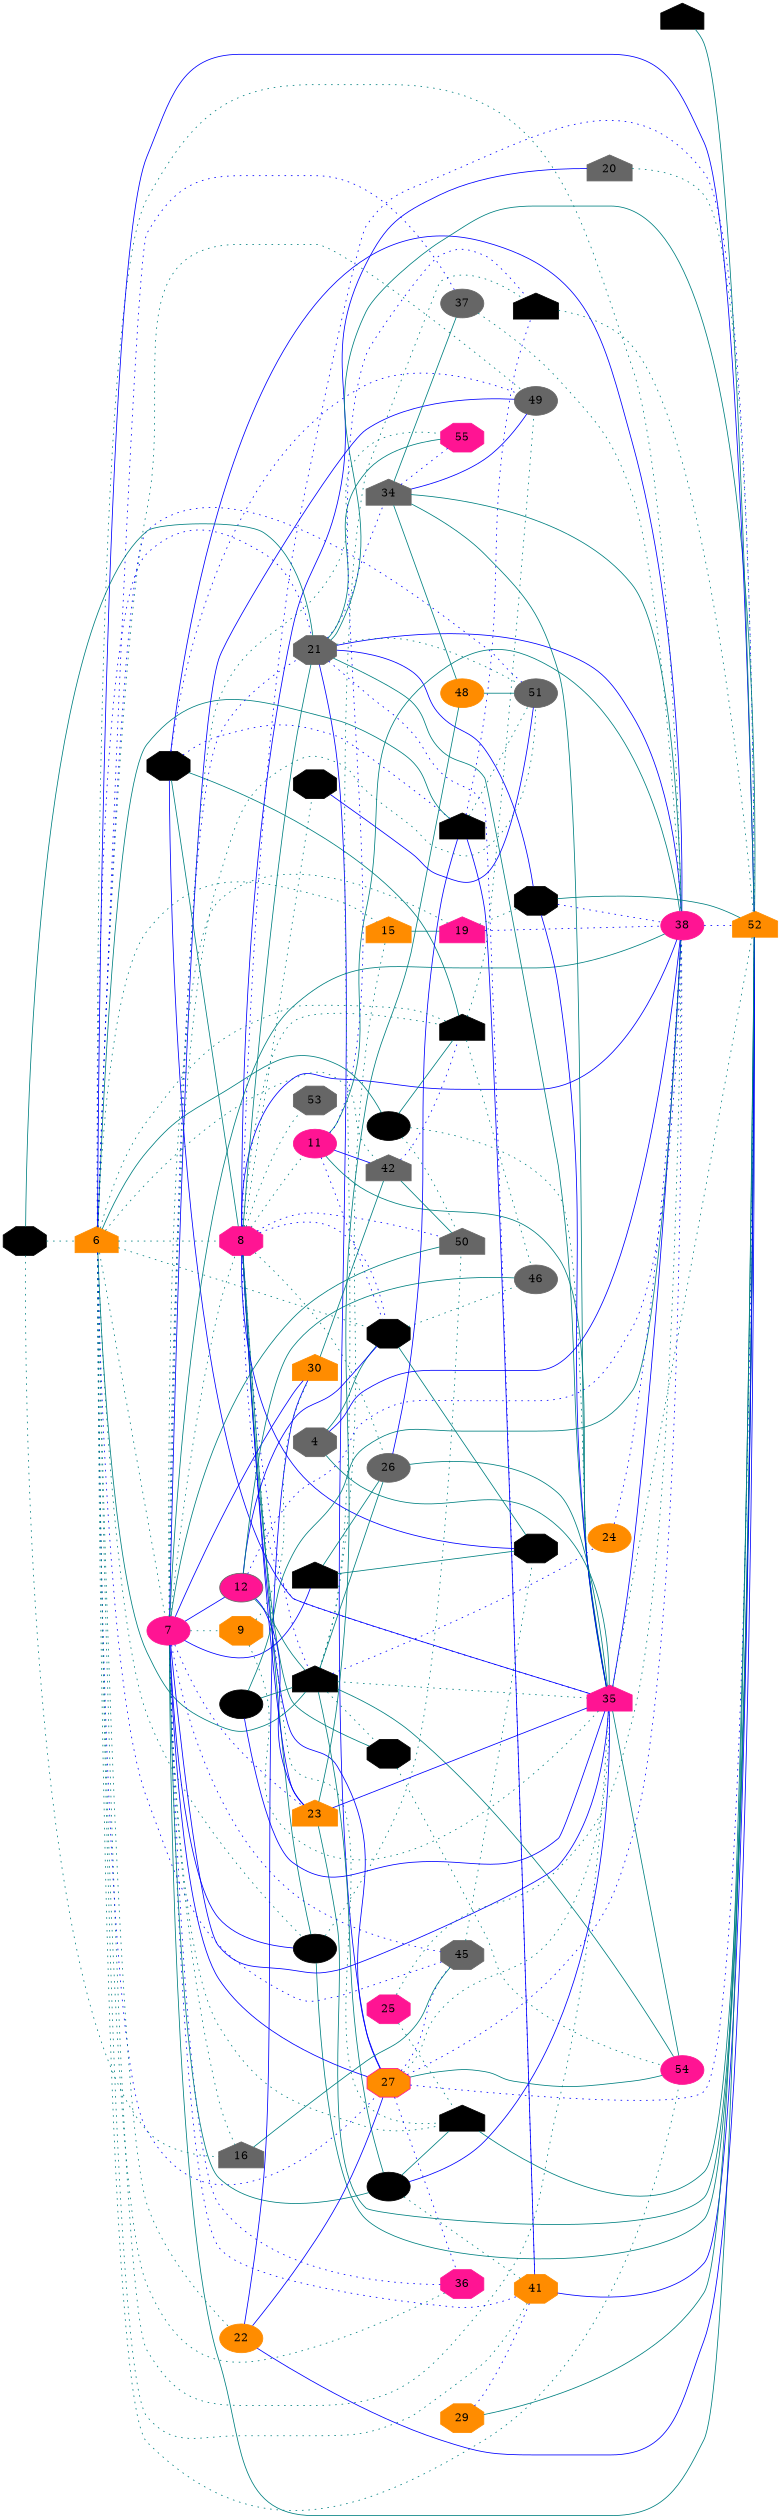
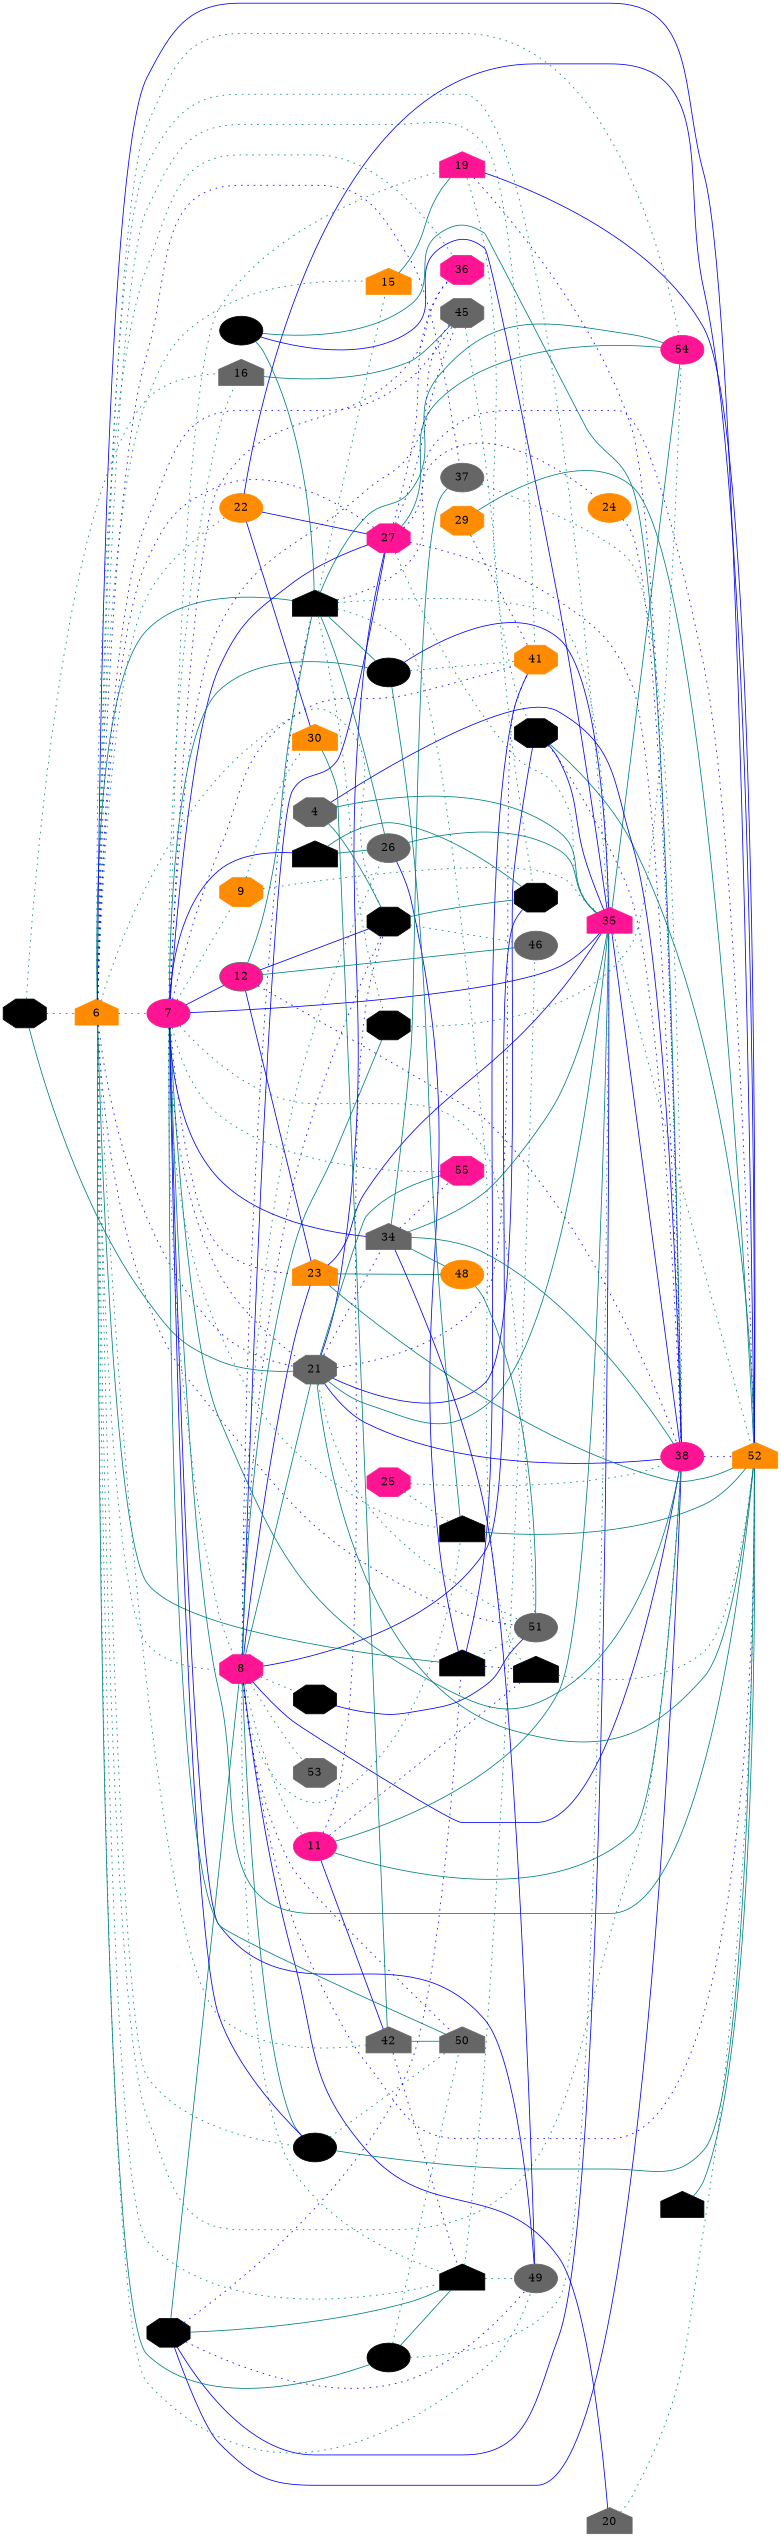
edge "30" -- "7": now "34" -- "7"
edge "8" -- "35": removed
edge "52" -- "41": now "52" -- "19"
node "27": fillcolor darkorange -> deeppink
